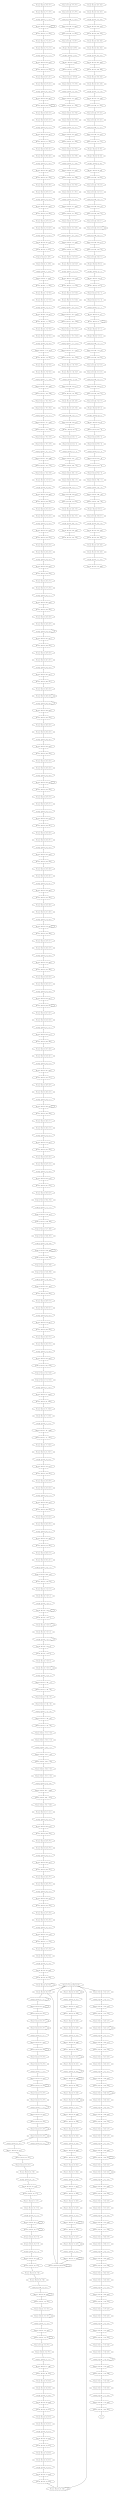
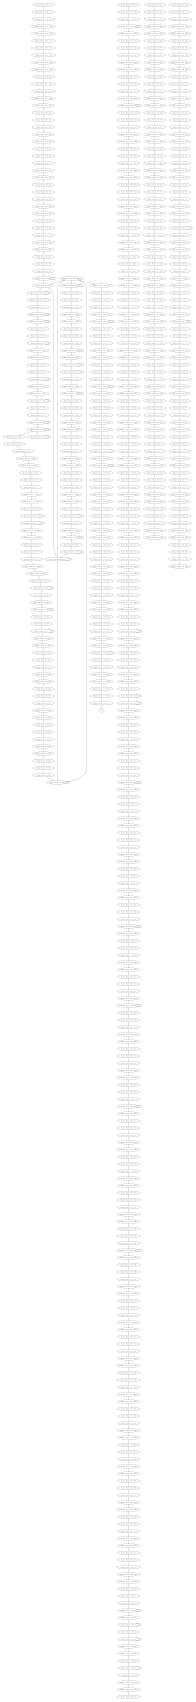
node "('Mouse', 'Moved', '1144', '-48')": removed
